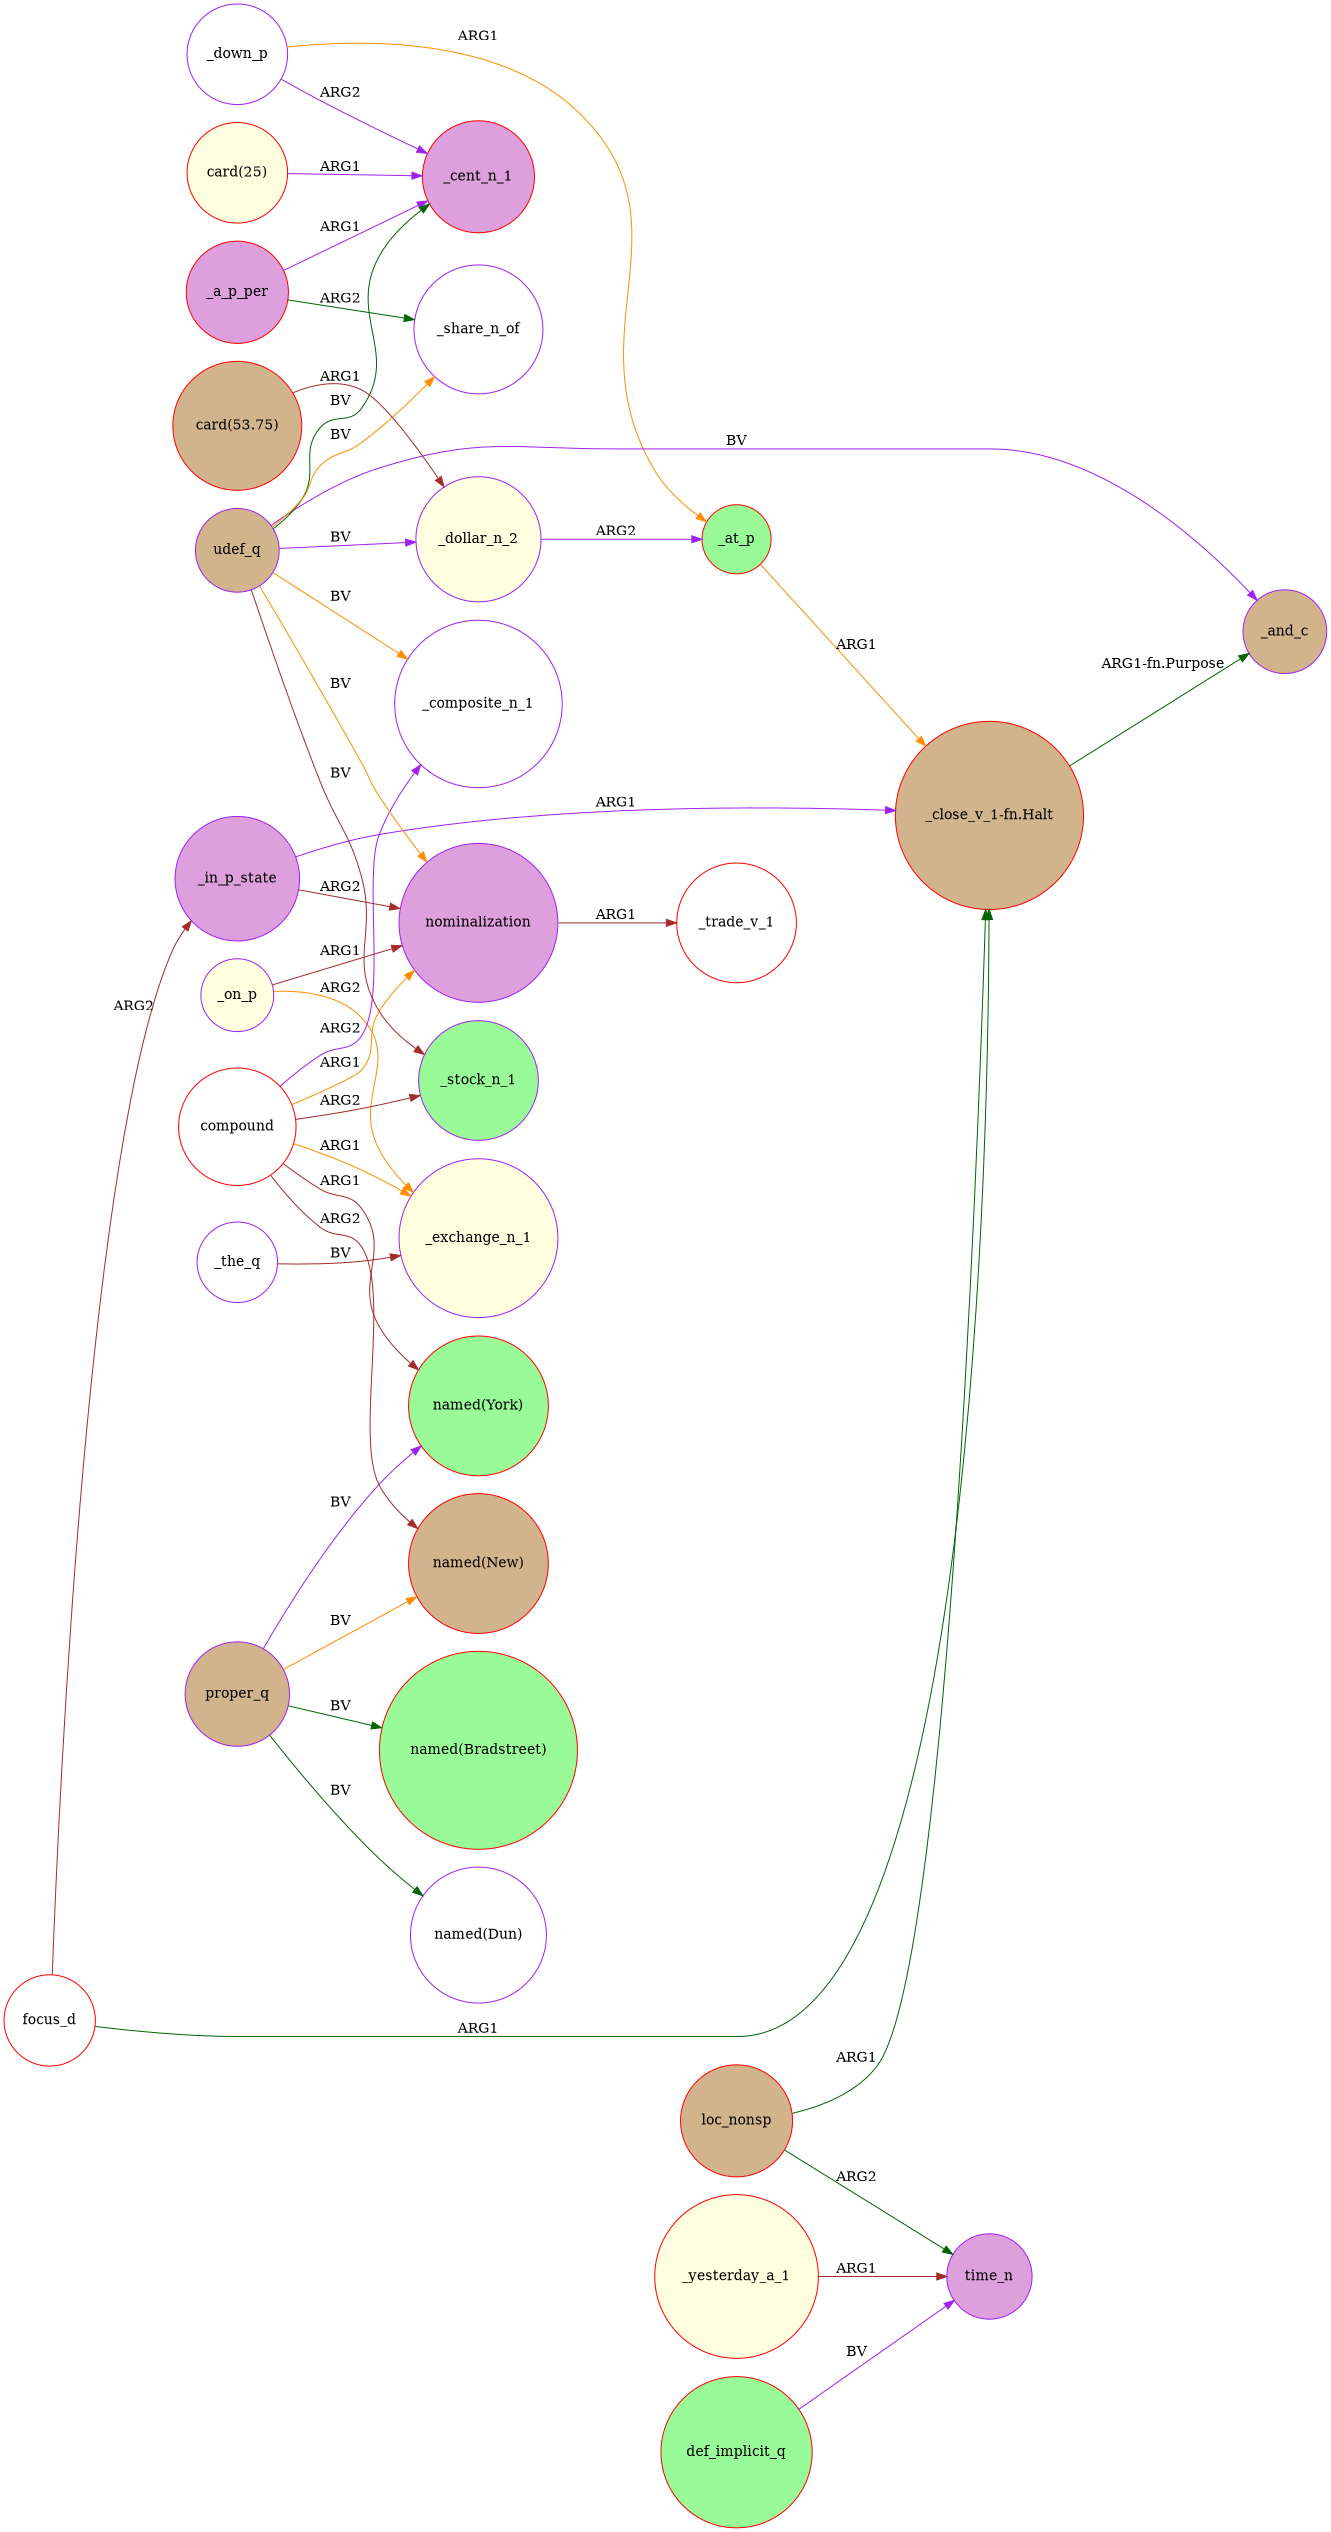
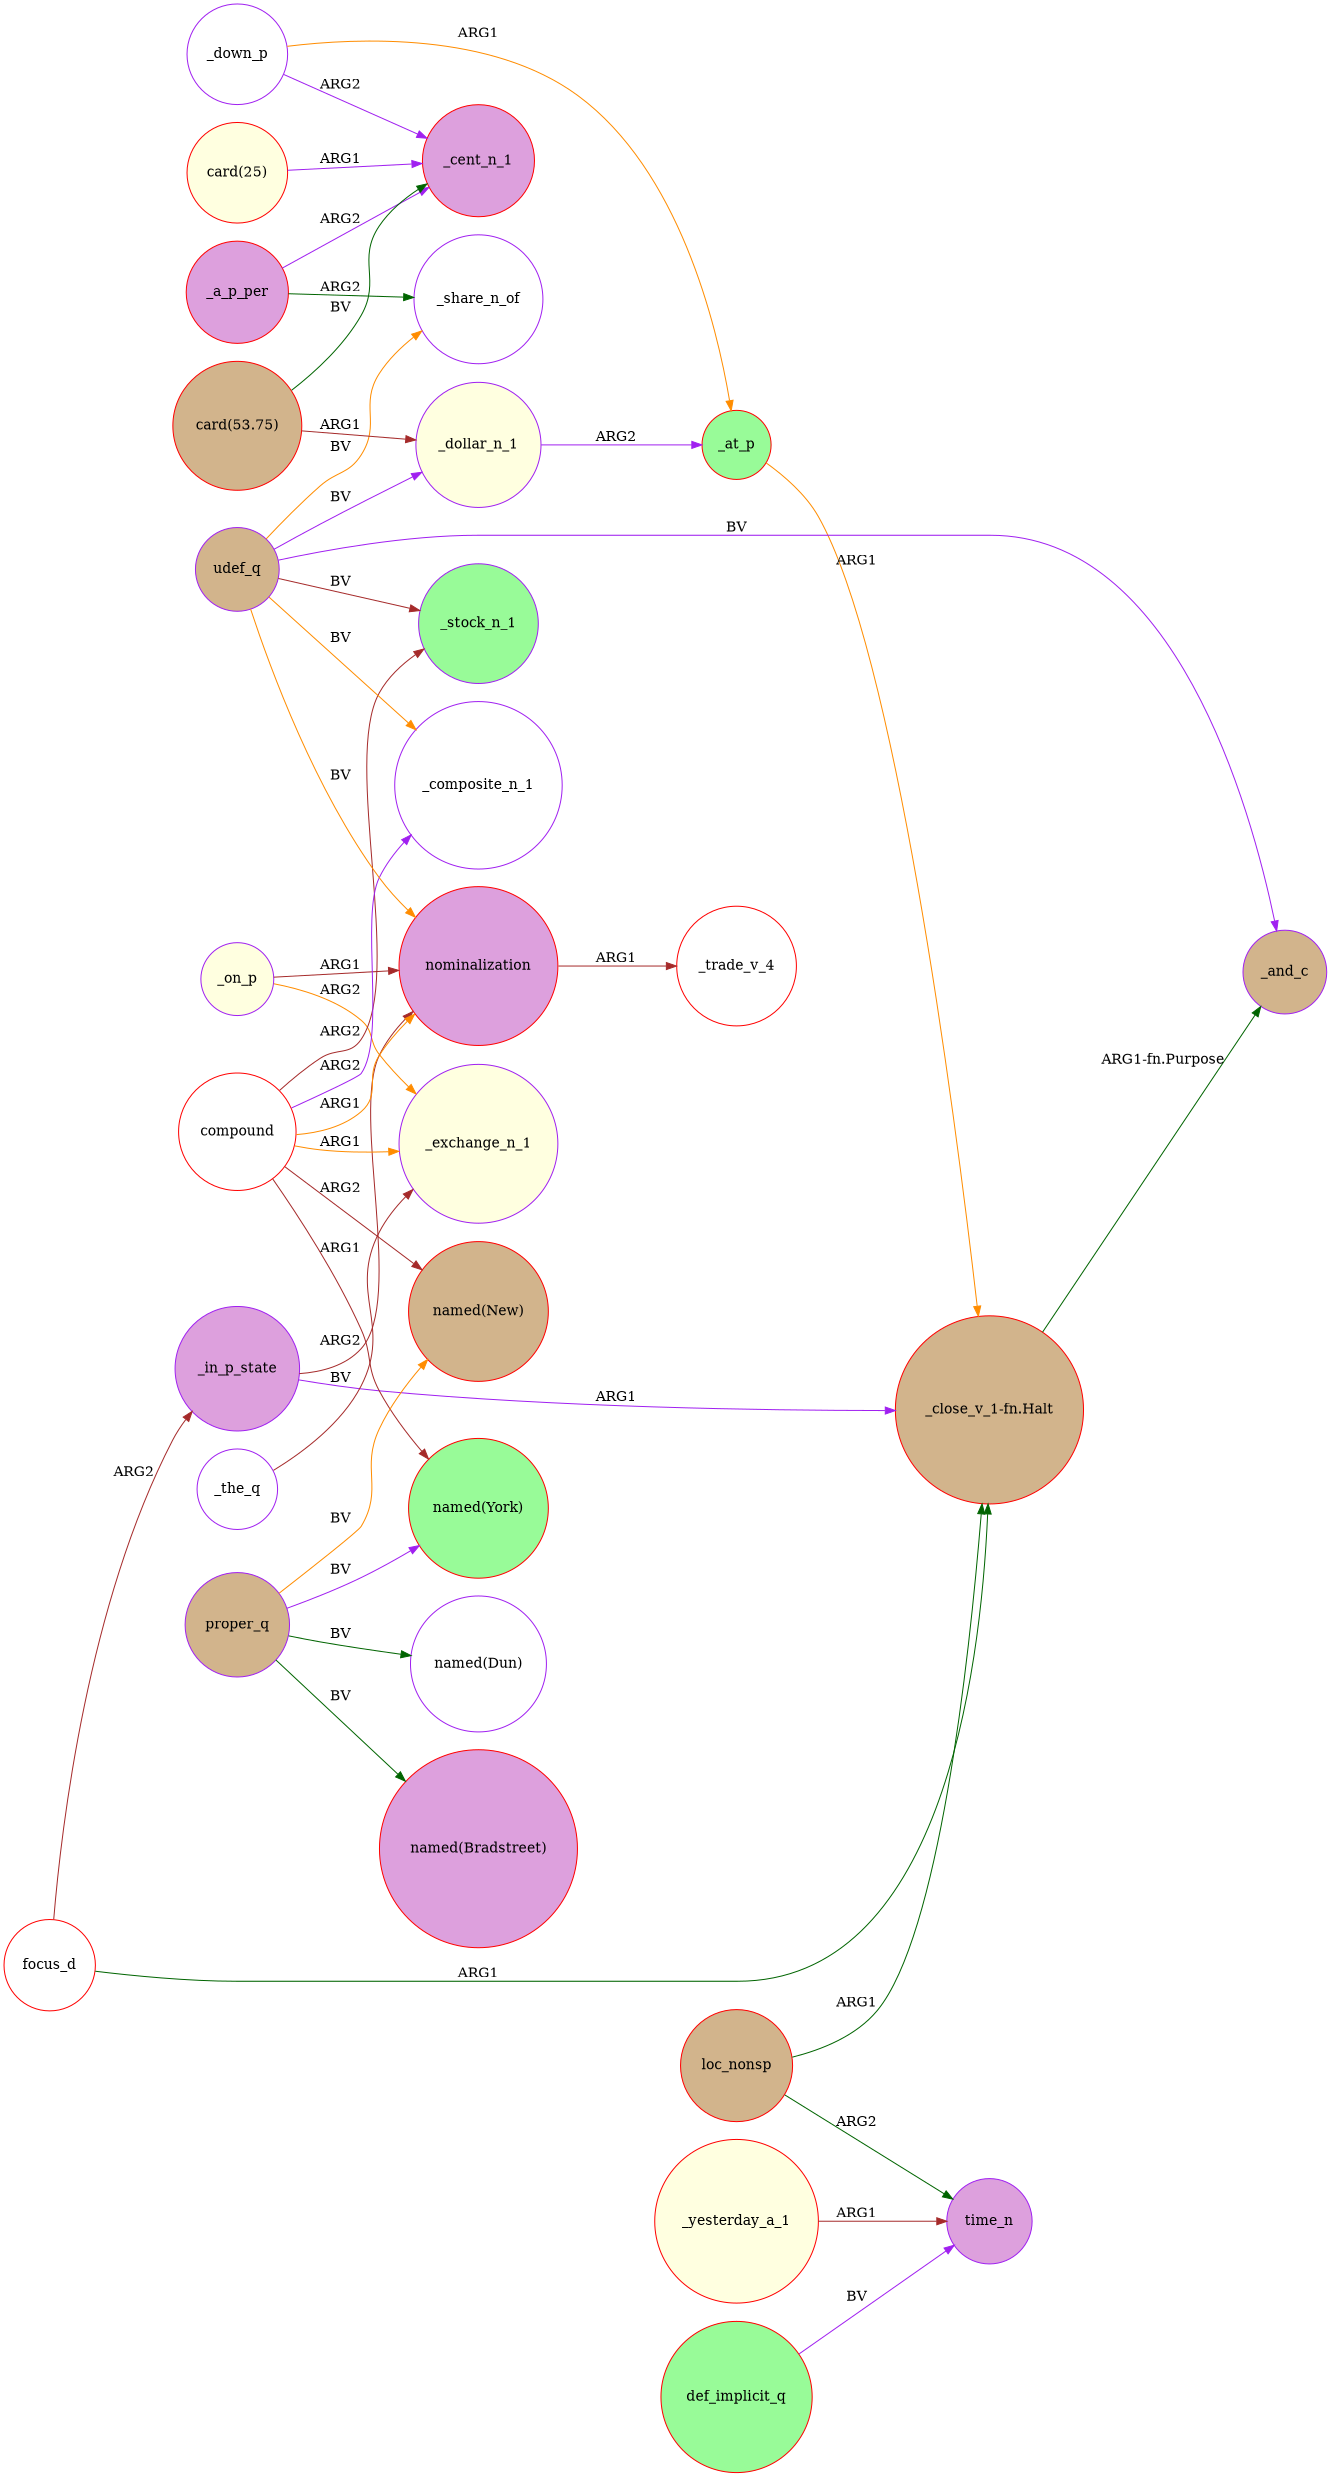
edge "_a_p_per" -> "_cent_n_1": label "ARG1" -> "ARG2"
edge "udef_q" -> "_cent_n_1": now "card(53.75)" -> "_cent_n_1"
node "_dollar_n_2": label "_dollar_n_2" -> "_dollar_n_1"
node "nominalization": color purple -> red
node "_trade_v_1": label "_trade_v_1" -> "_trade_v_4"
node "named(Bradstreet)": fillcolor palegreen -> plum
